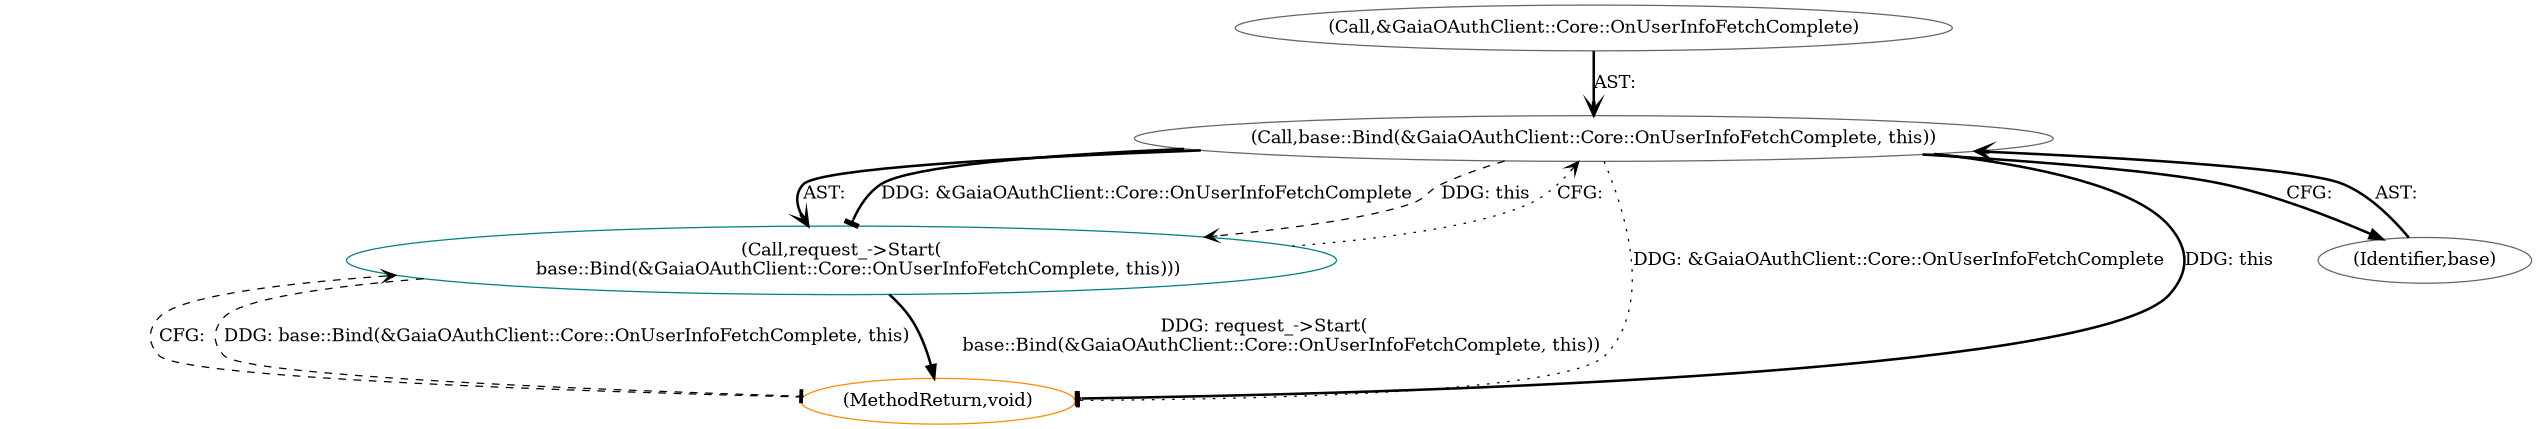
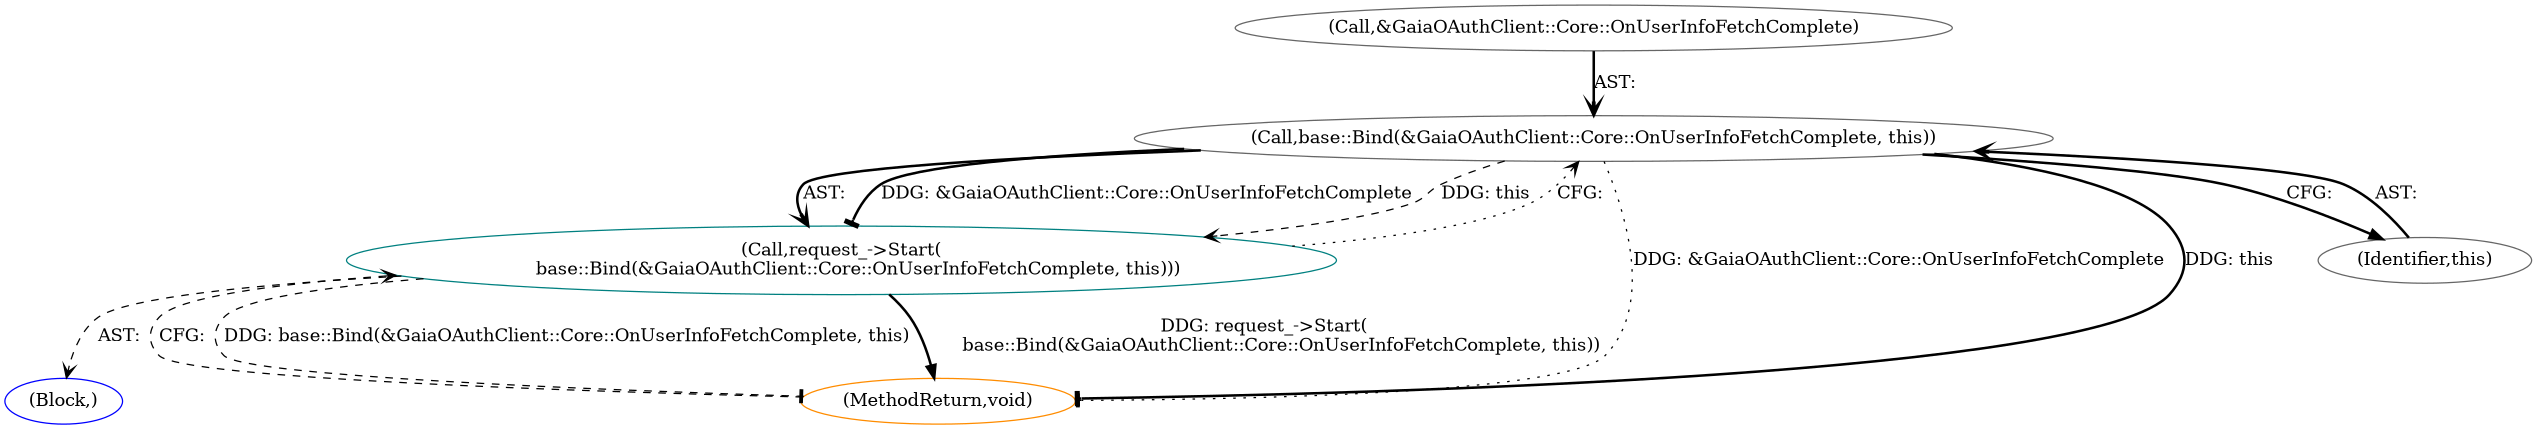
node "(Identifier,base)": label "(Identifier,base)" -> "(Identifier,this)"
node "(Block,)": added
